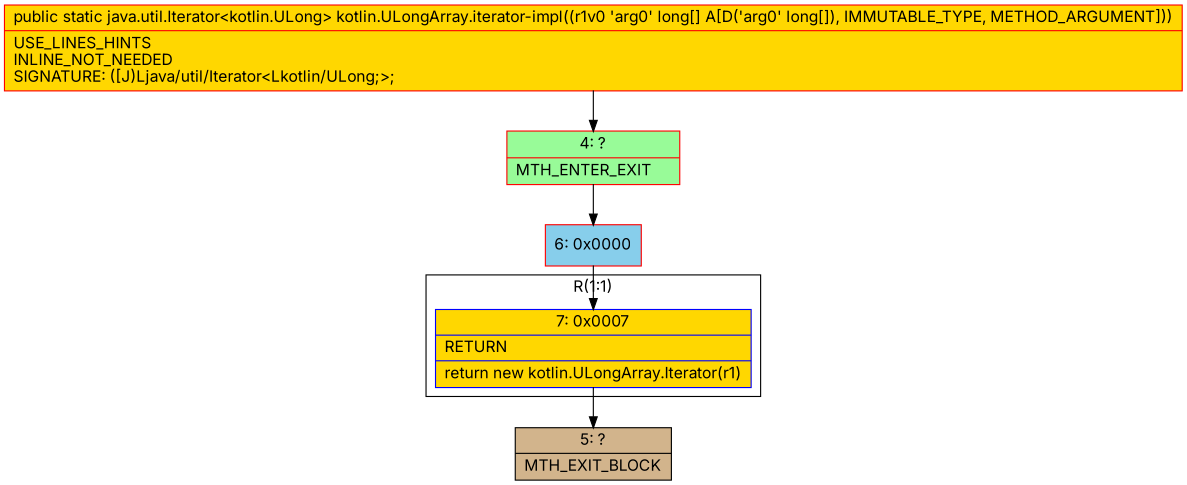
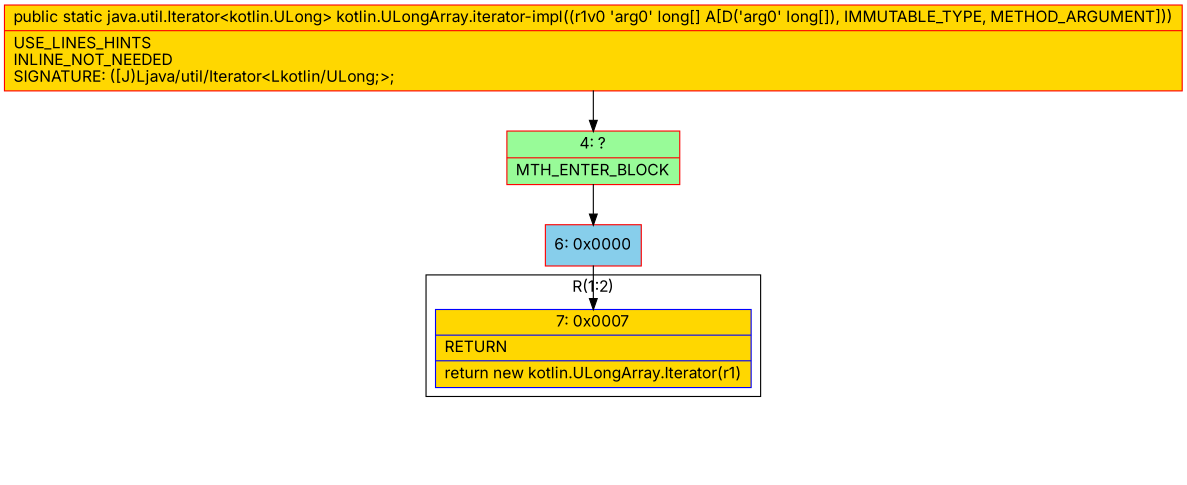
node "4: ?": text "MTH_ENTER_EXIT" -> "MTH_ENTER_BLOCK"
cluster "R(1:1)": label "R(1:1)" -> "R(1:2)"
node "5: ?": removed
